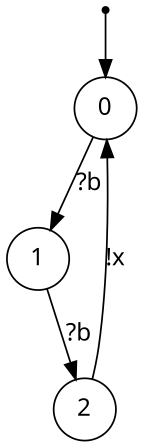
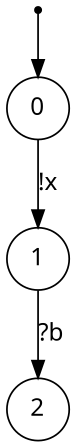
edge "0" -> "1": label "?b" -> "!x"
edge "2" -> "0": removed, label "!x"
